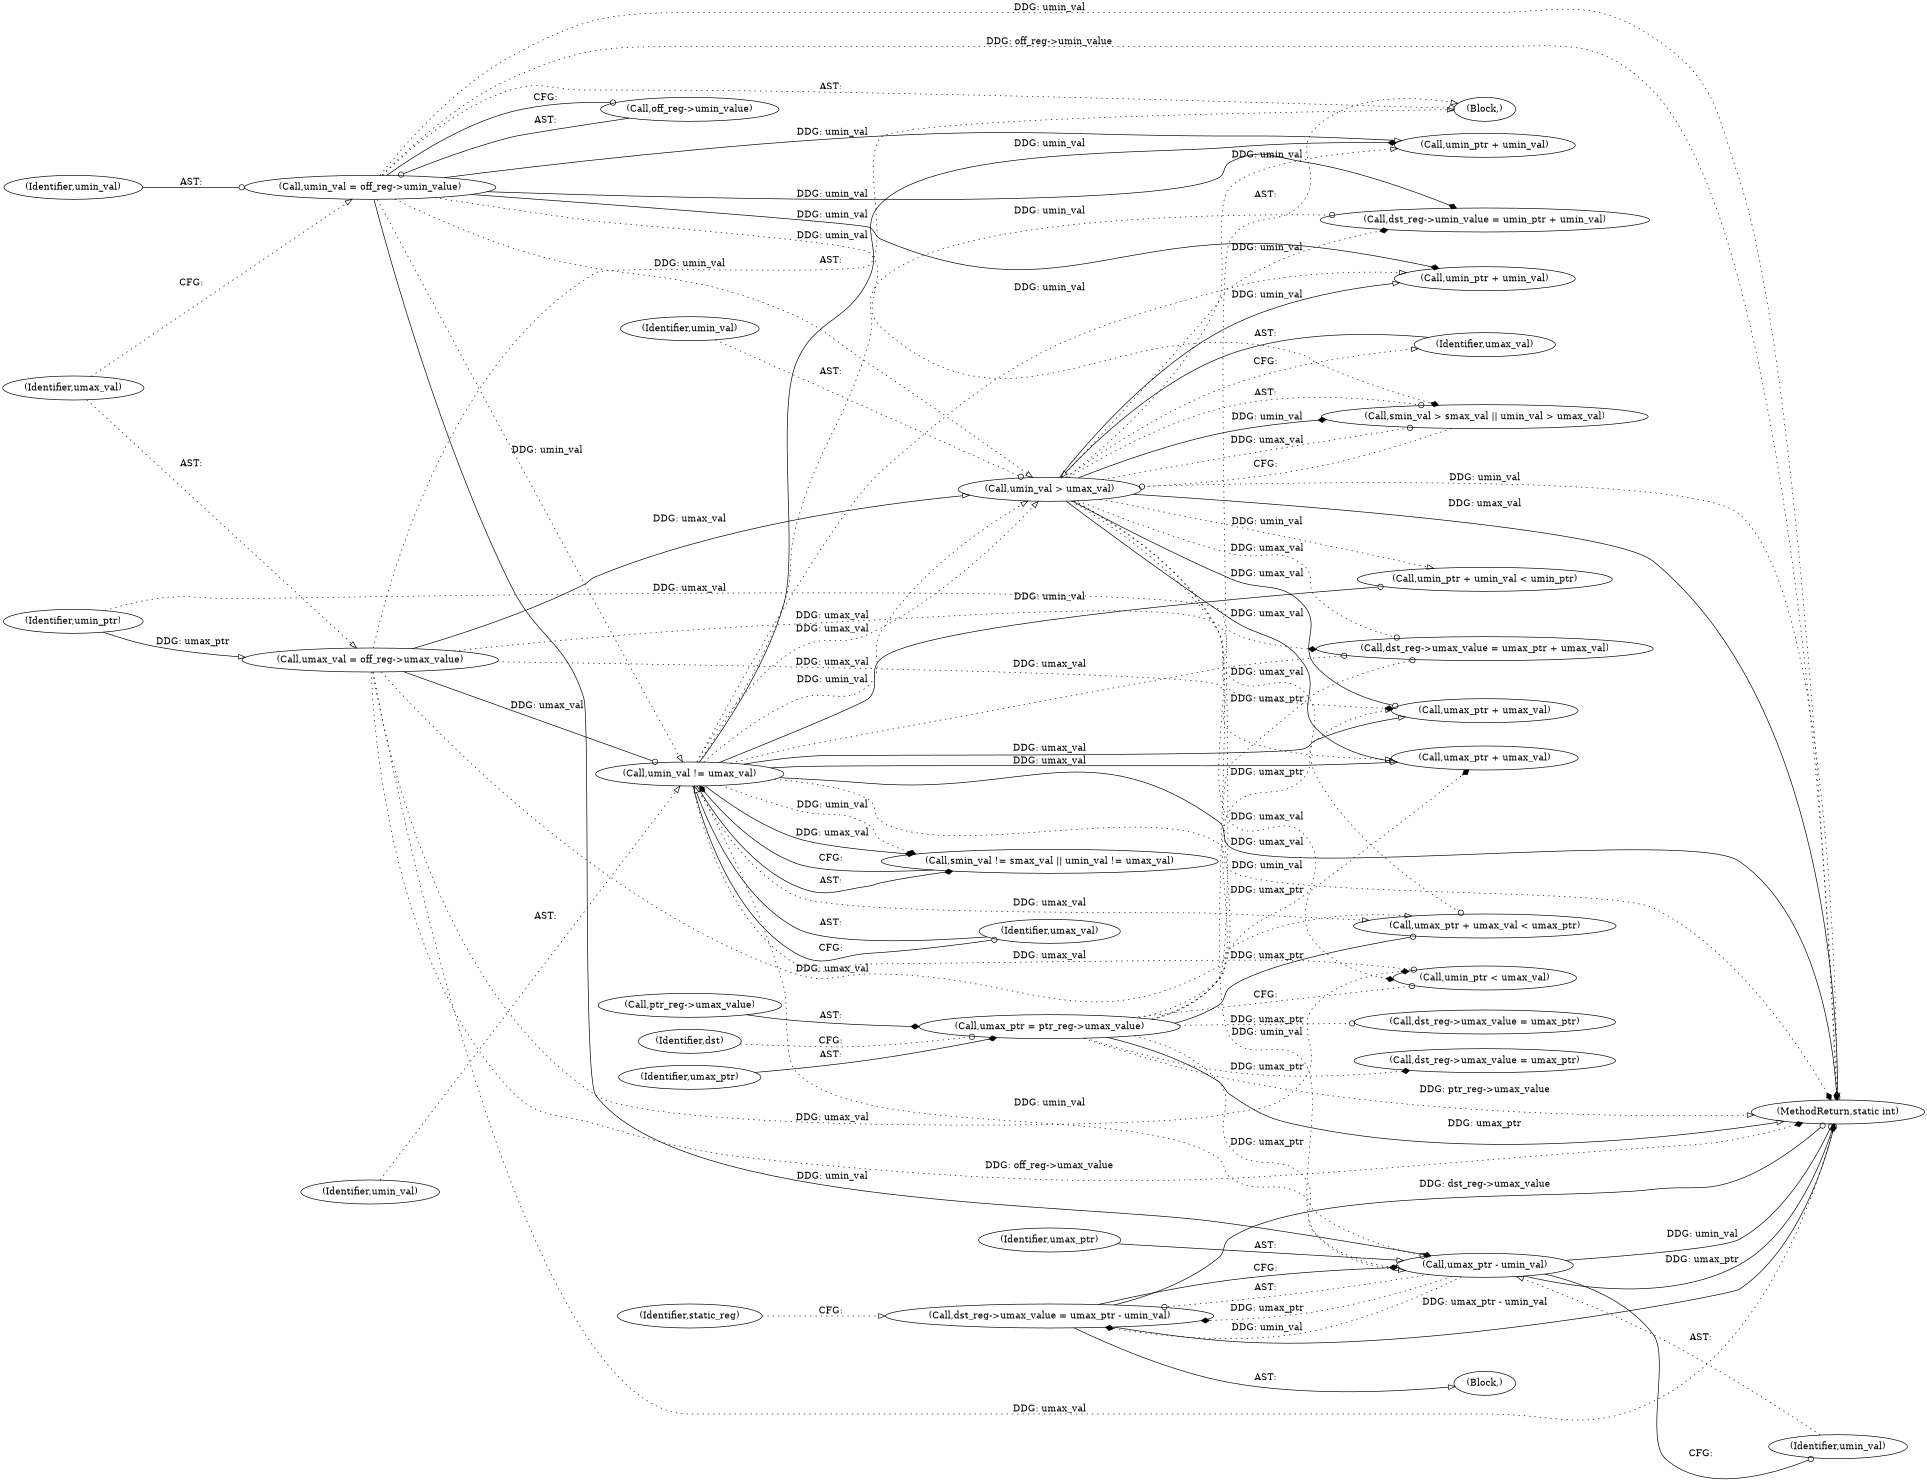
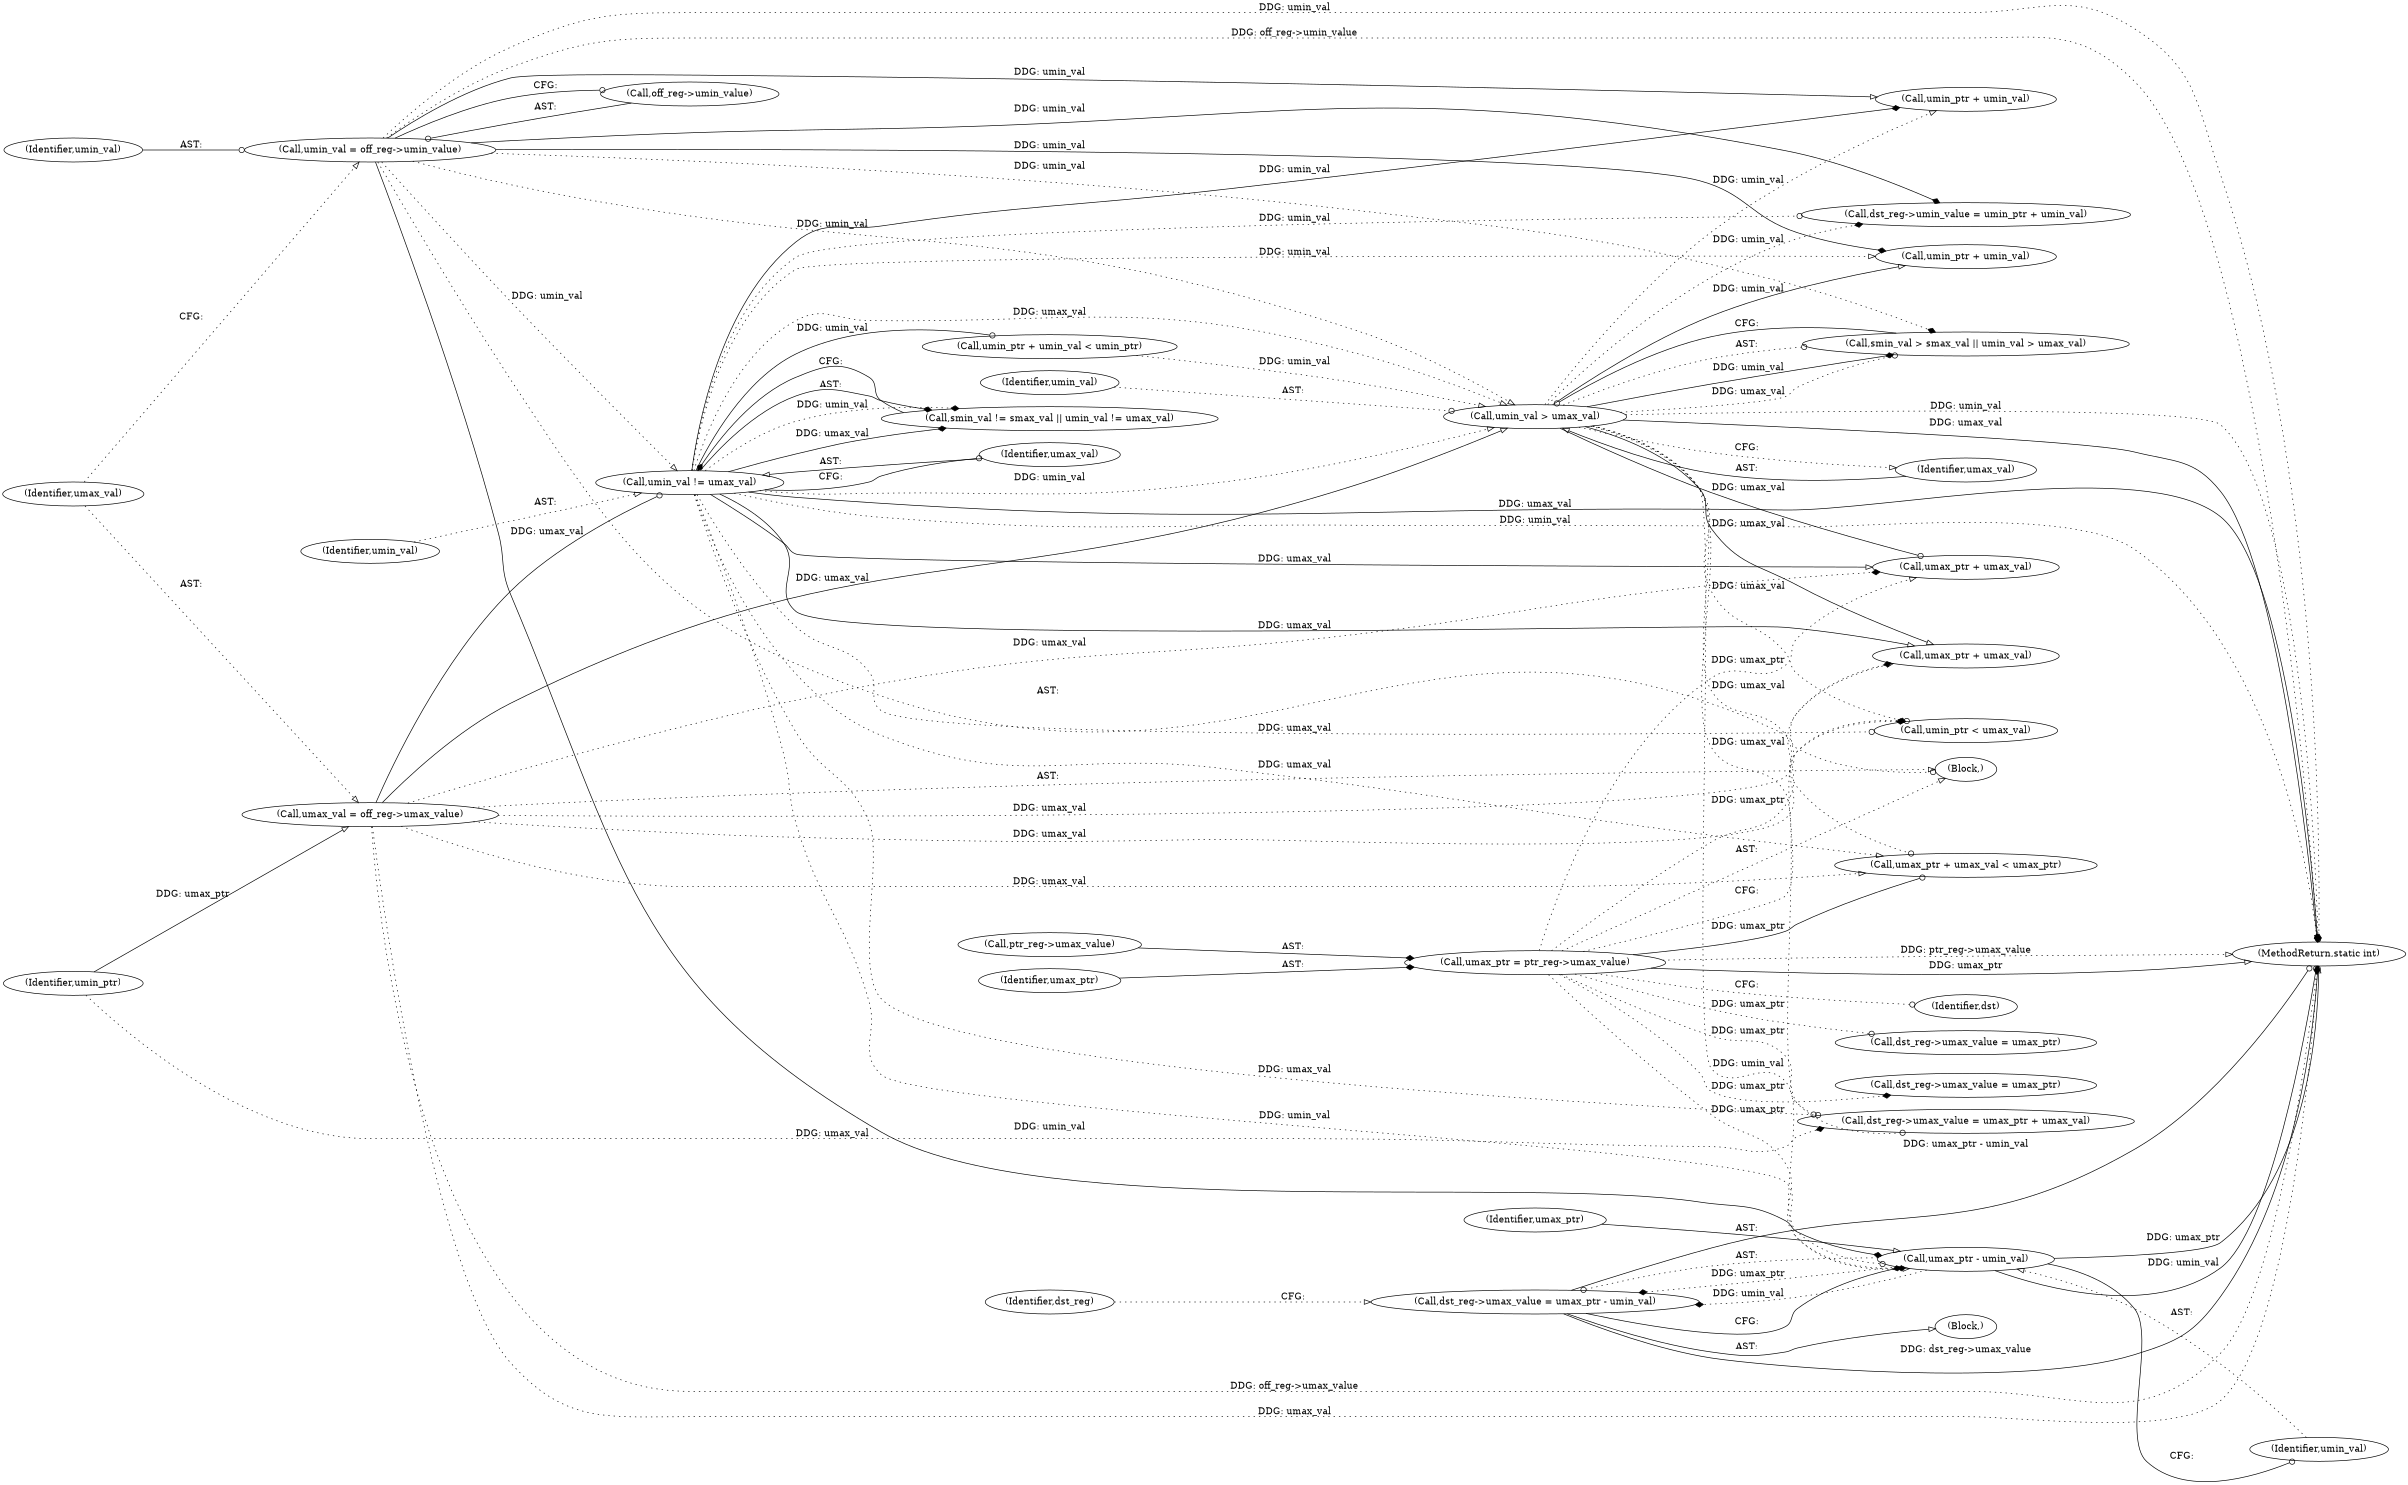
edge "(Call,smin_val > smax_val || umin_val > umax_val)" -> "(Call,umin_val > umax_val)": style dotted -> solid
edge "(Call,umin_val > umax_val)" -> "(Call,umin_ptr + umin_val < umin_ptr)": reversed
edge "(Identifier,dst)" -> "(Call,umax_ptr = ptr_reg->umax_value)": reversed
edge "(Call,umax_ptr = ptr_reg->umax_value)" -> "(Call,umax_ptr - umin_val)": arrowhead odot -> diamond
node "(Identifier,static_reg)": label "(Identifier,static_reg)" -> "(Identifier,dst_reg)"
